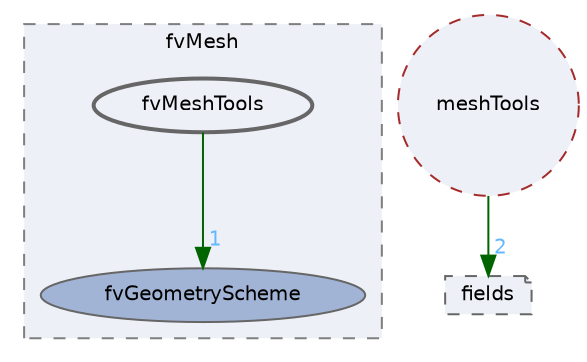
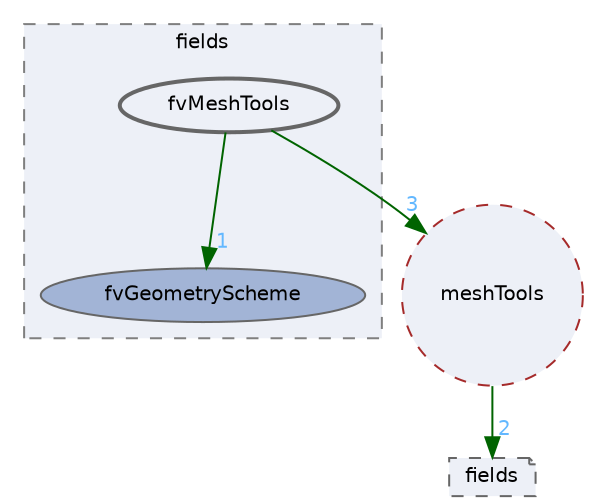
cluster "fvMesh": label "fvMesh" -> "fields"
edge "fvMeshTools" -> "meshTools": added
